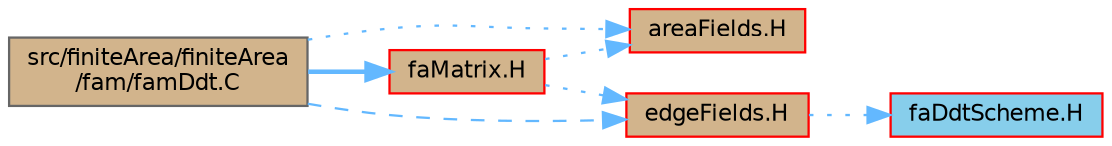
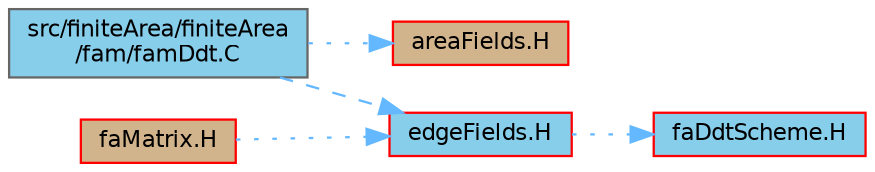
edge "faMatrix.H" -> "areaFields.H": removed
node "src/finiteArea/finiteArea /fam/famDdt.C": fillcolor tan -> skyblue
edge "src/finiteArea/finiteArea /fam/famDdt.C" -> "faMatrix.H": removed
node "edgeFields.H": fillcolor tan -> skyblue
